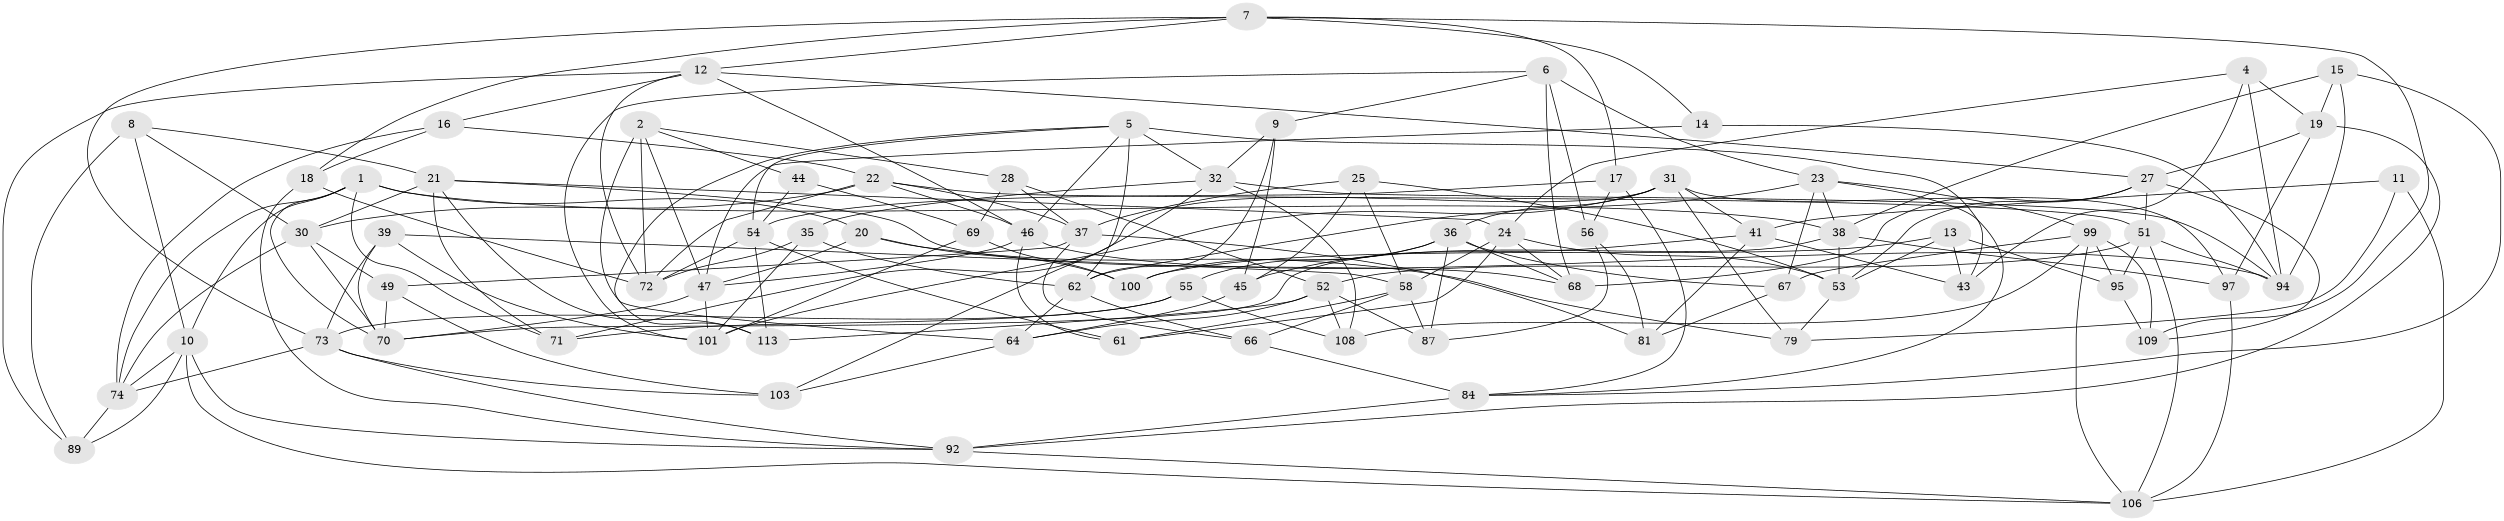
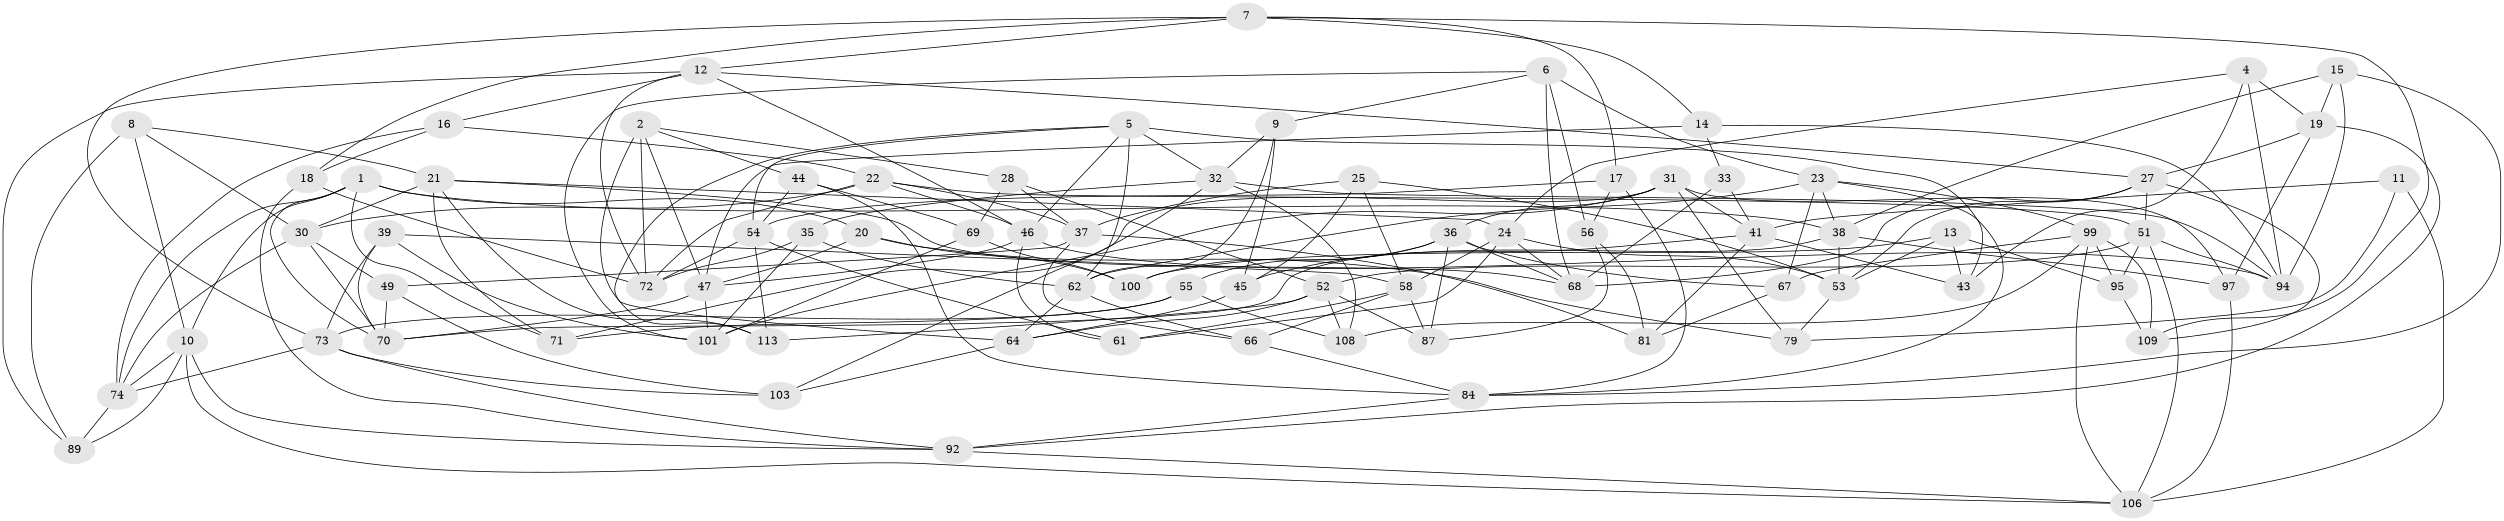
node "33": added
edge "44" -- "84": added
